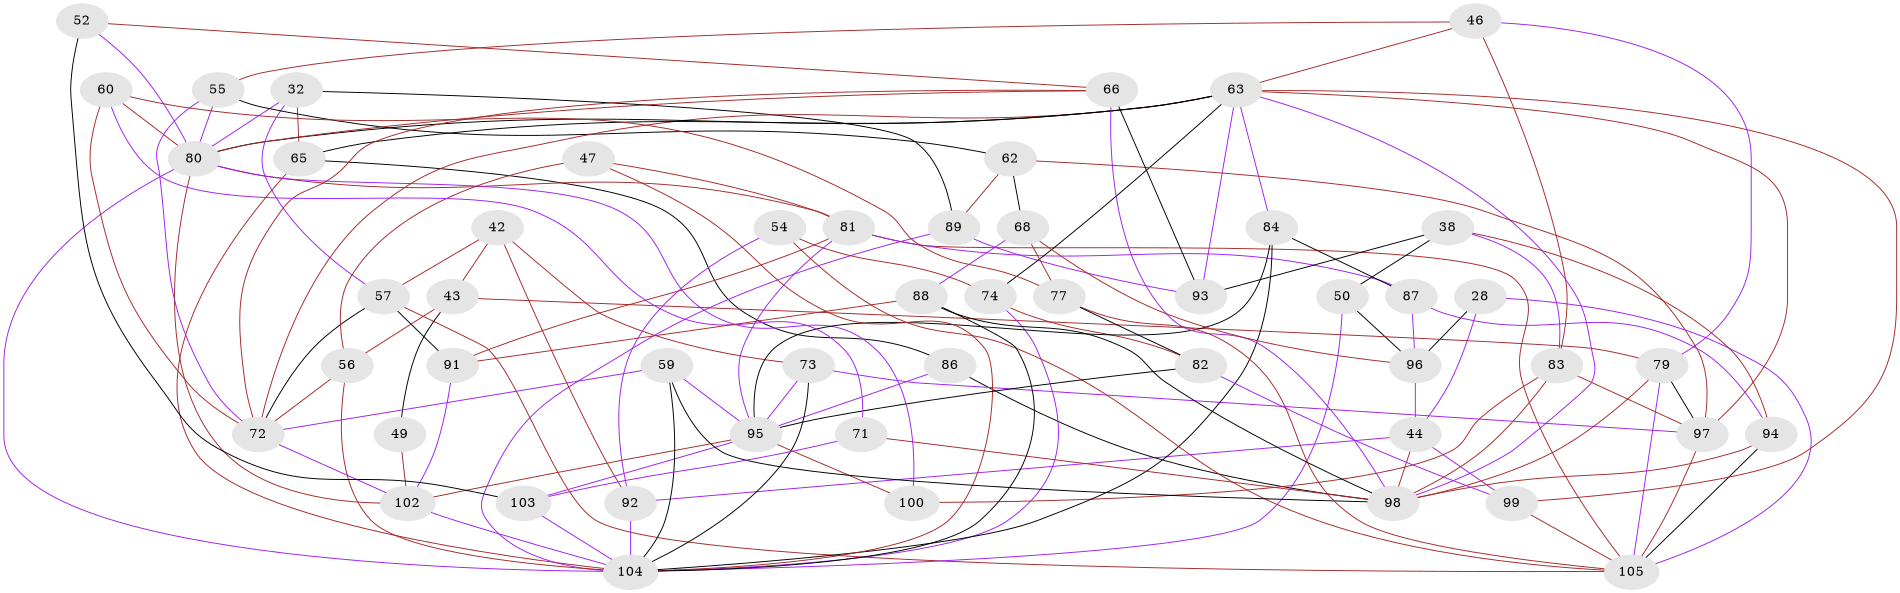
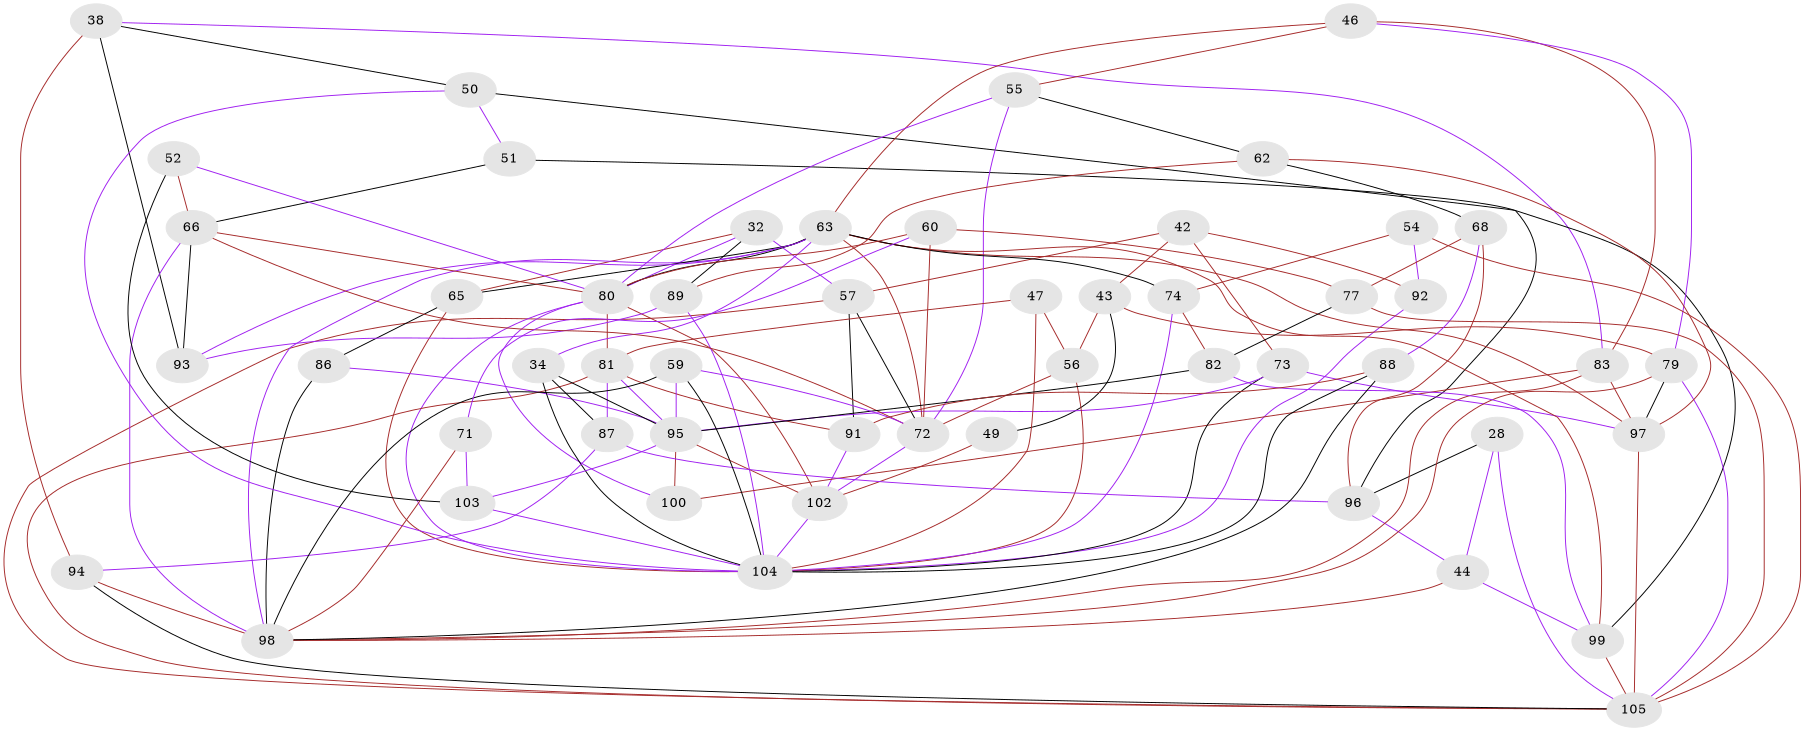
node "51": added
node "84": label "84" -> "34"
edge "44" -- "92": removed
